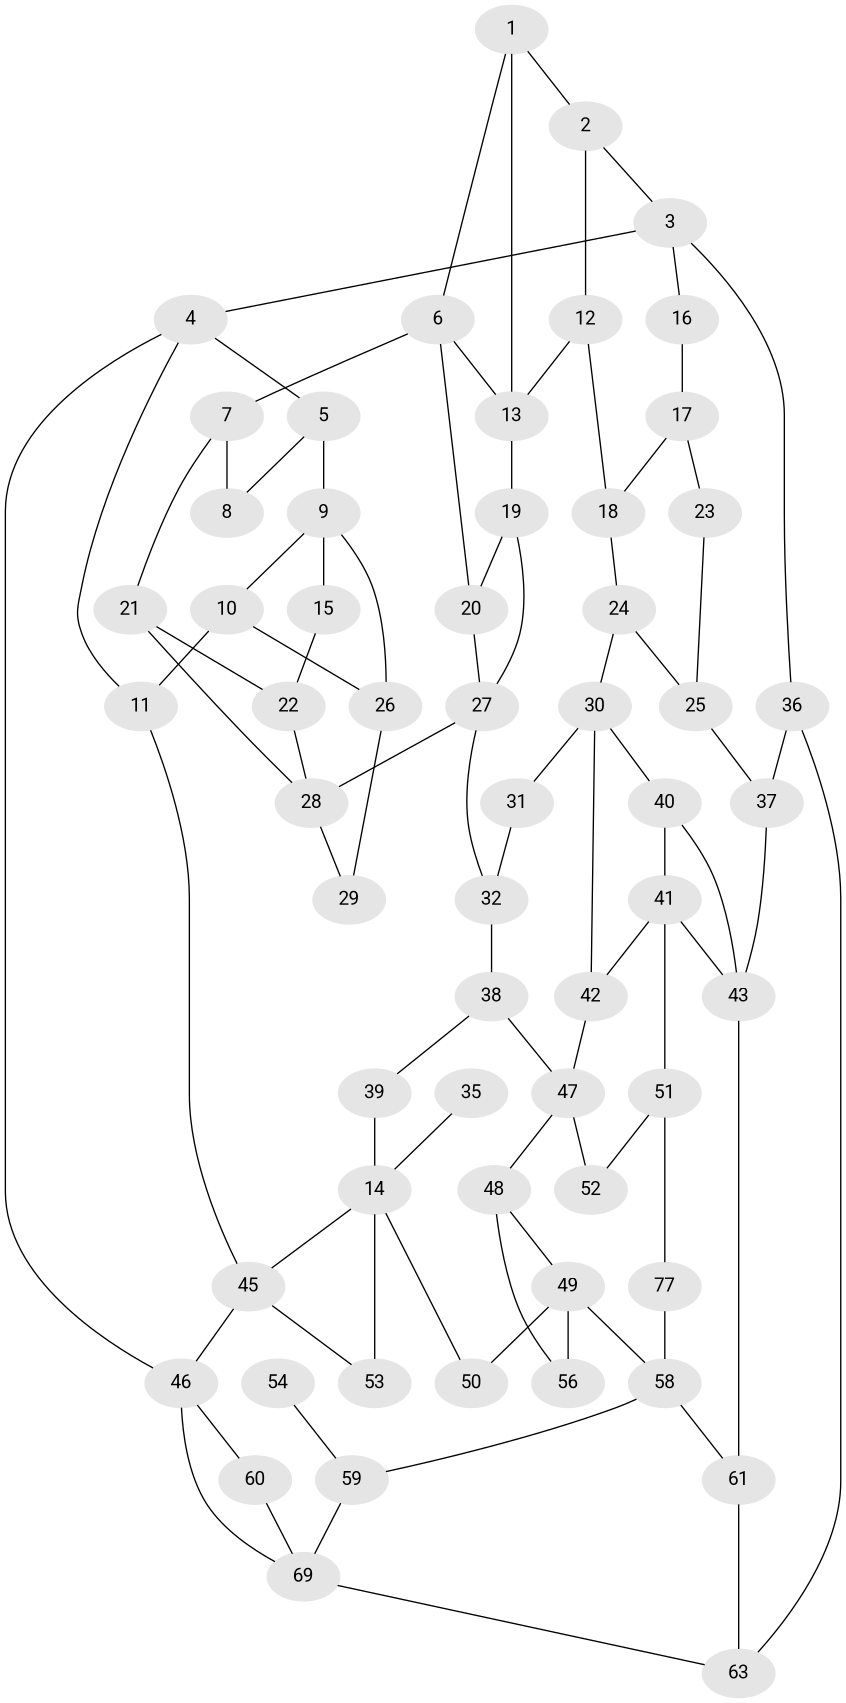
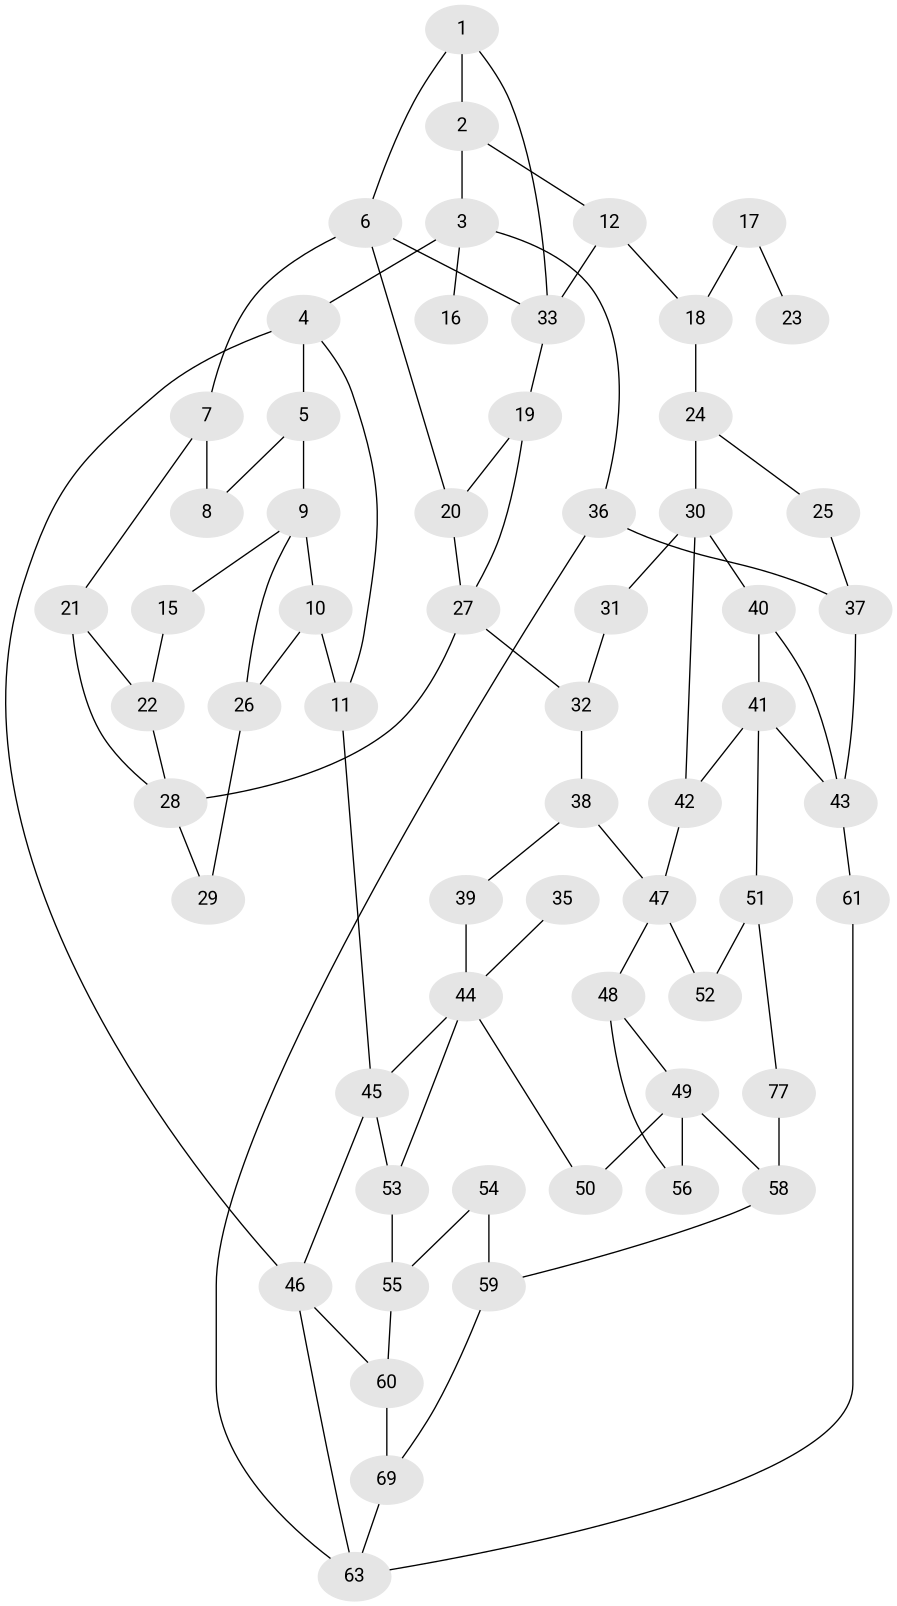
edge "16" -- "17": removed
node "13": label "13" -> "33"
edge "23" -- "25": removed
node "14": label "14" -> "44"
node "55": added
edge "58" -- "61": removed
edge "46" -- "69": now "46" -- "63"
